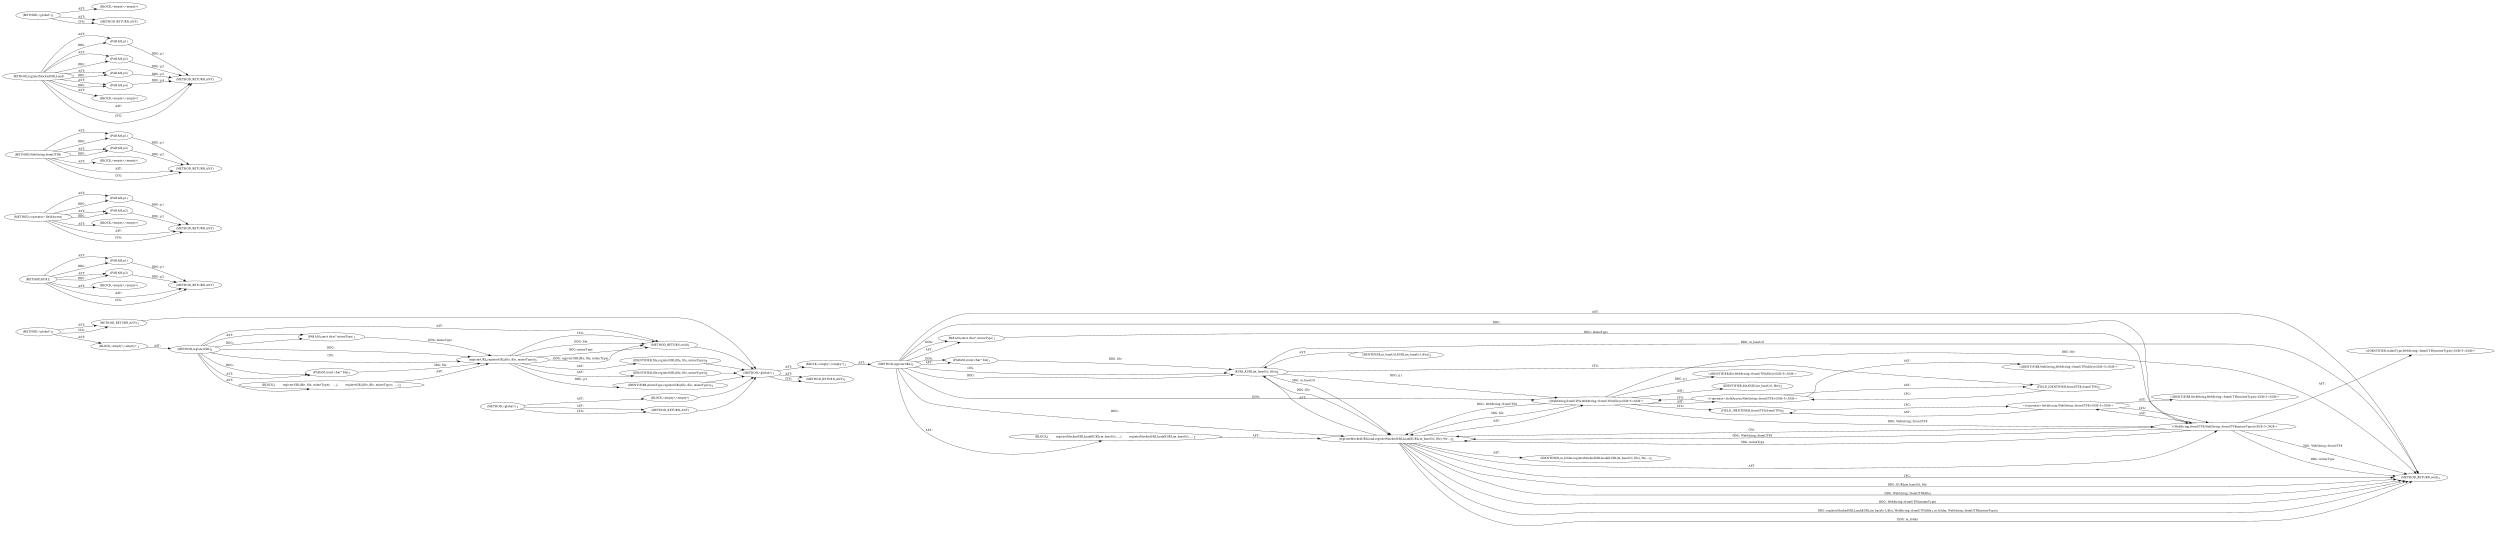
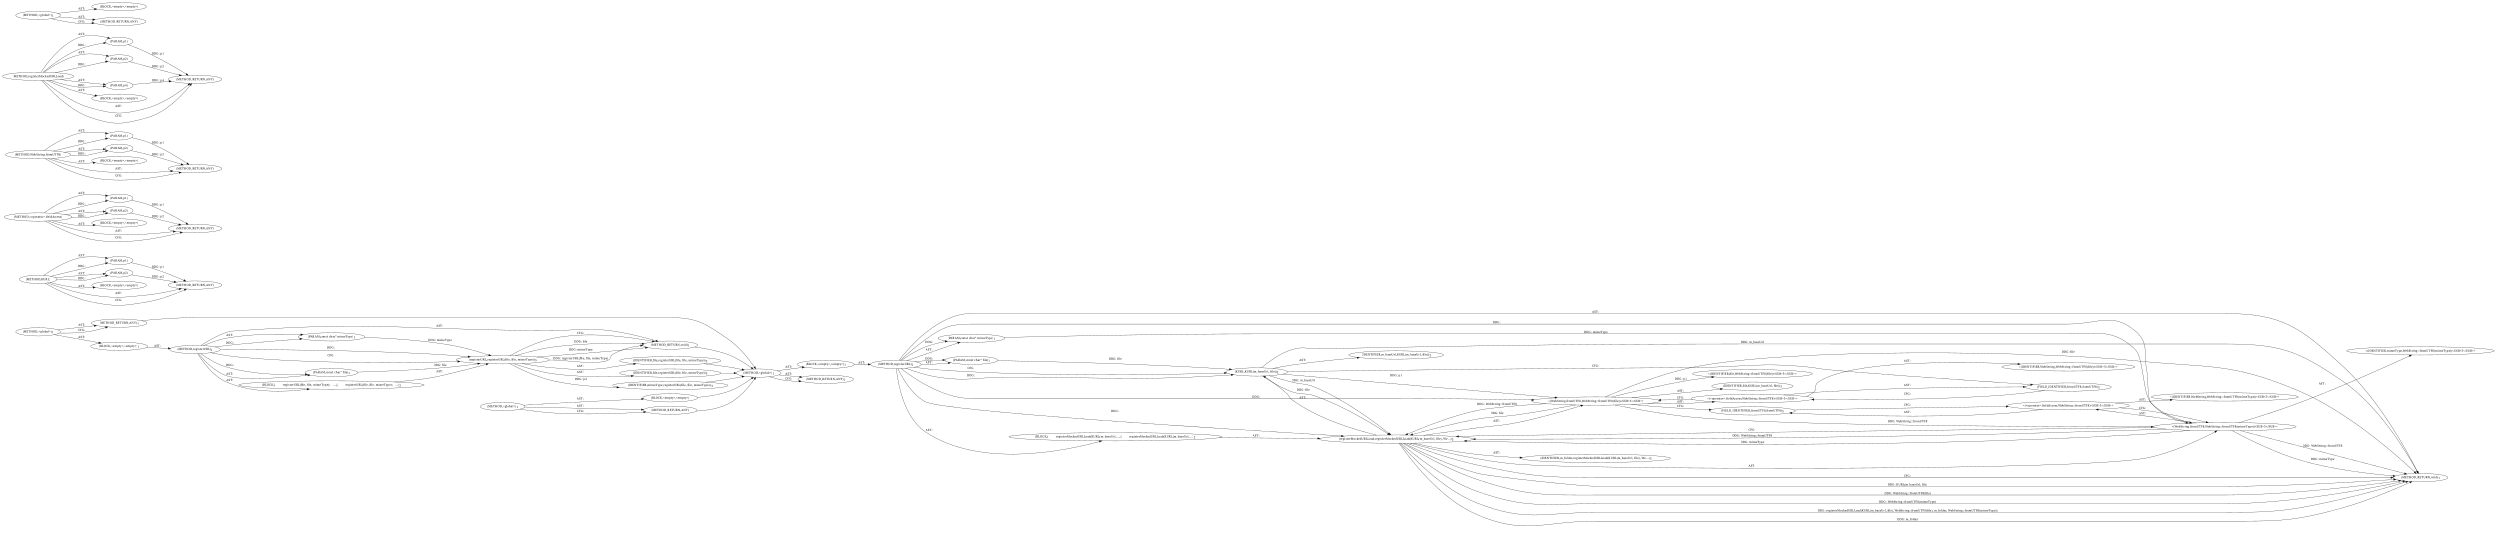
node "(PARAM,p3)": removed
edge "(IDENTIFIER,m_baseUrl,KURL(m_baseUrl, file))" -> "(KURL,KURL(m_baseUrl, file))": reversed
